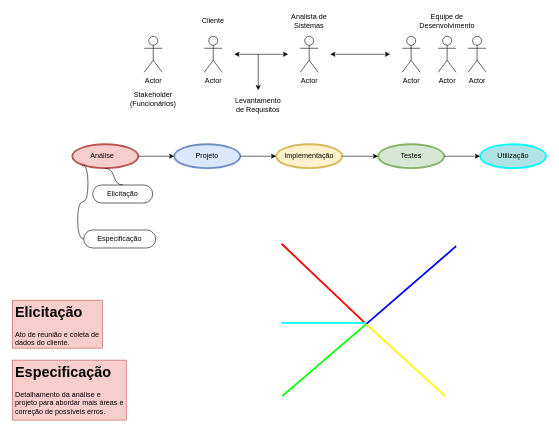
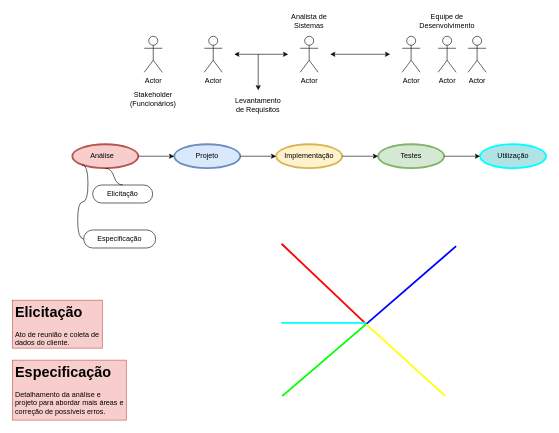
node "Cliente": removed
